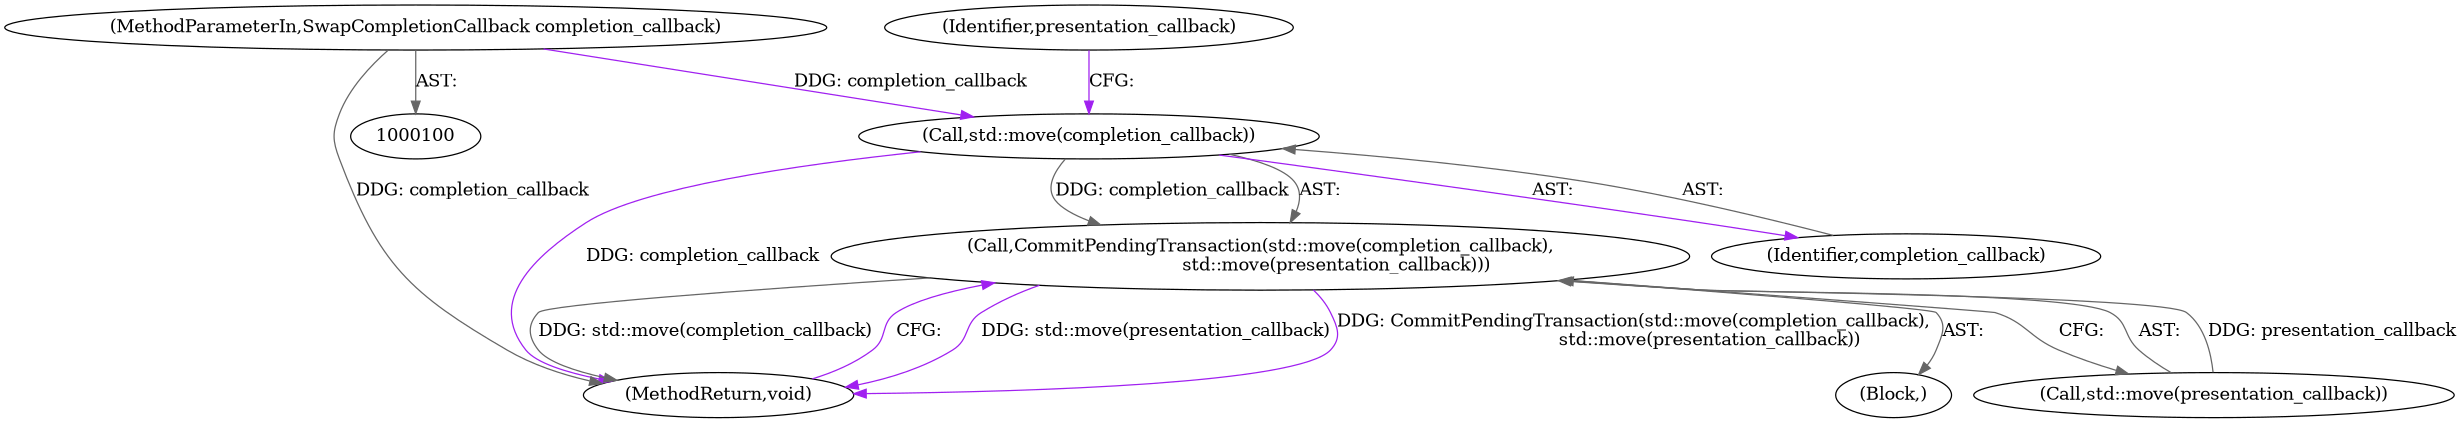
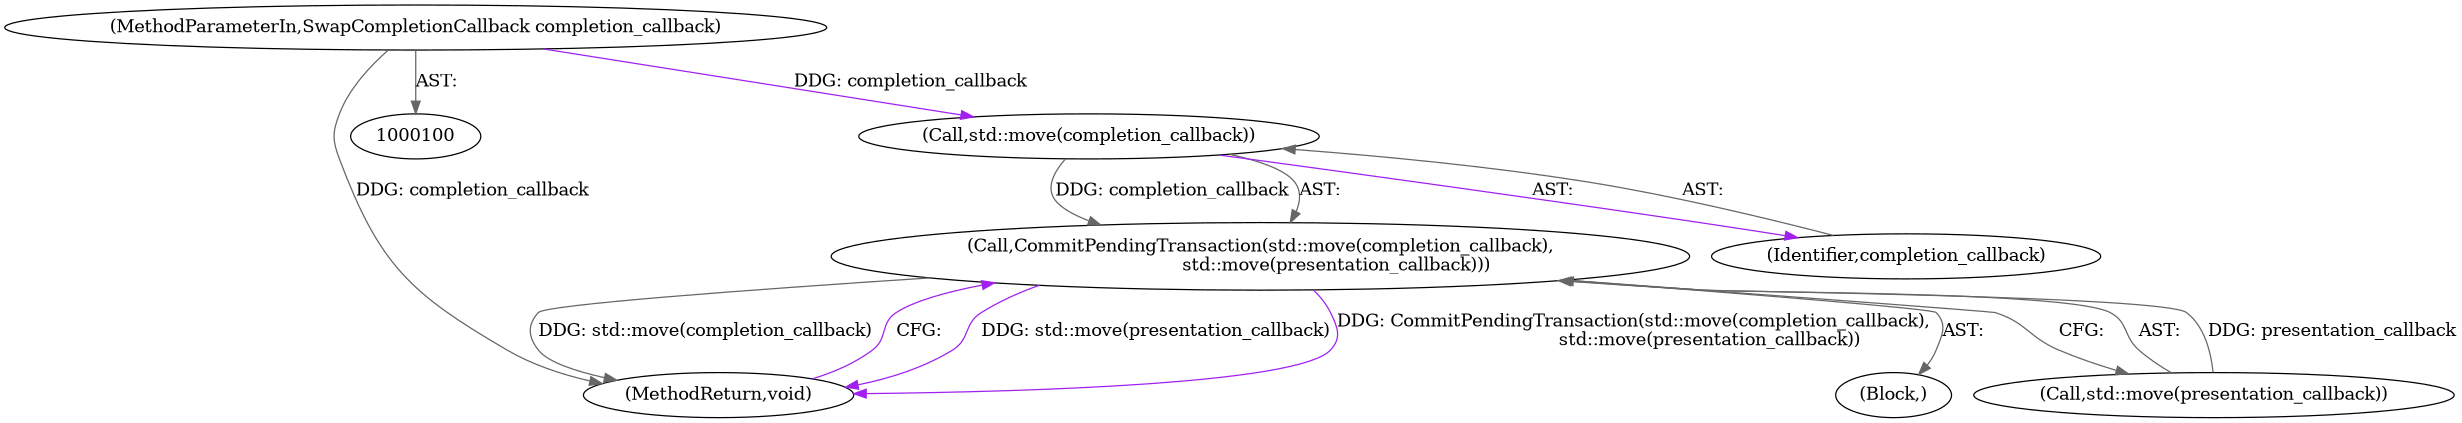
node "(Identifier,presentation_callback)": removed
edge "(Call,std::move(completion_callback))" -> "(MethodReturn,void)": removed, label "DDG: completion_callback"
